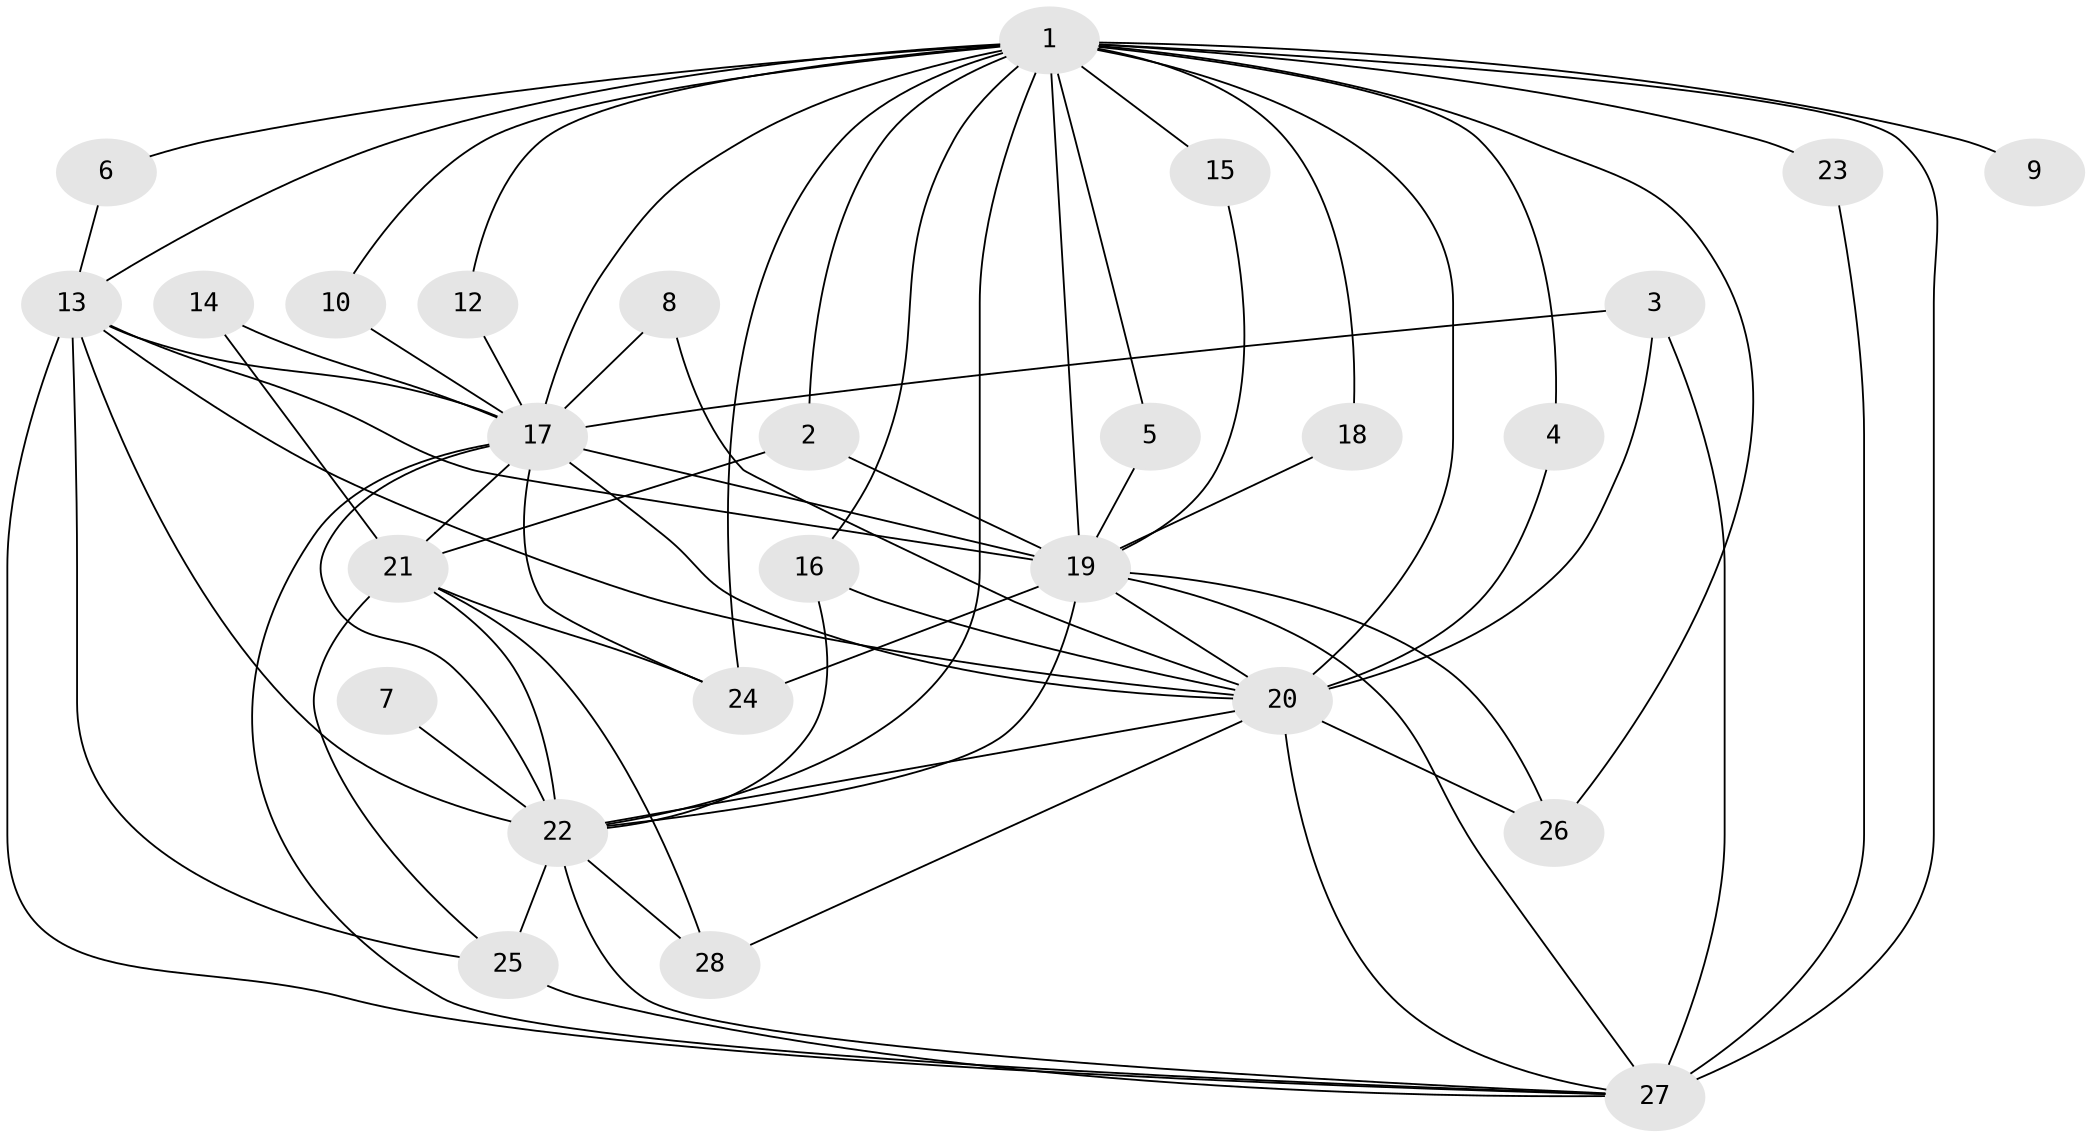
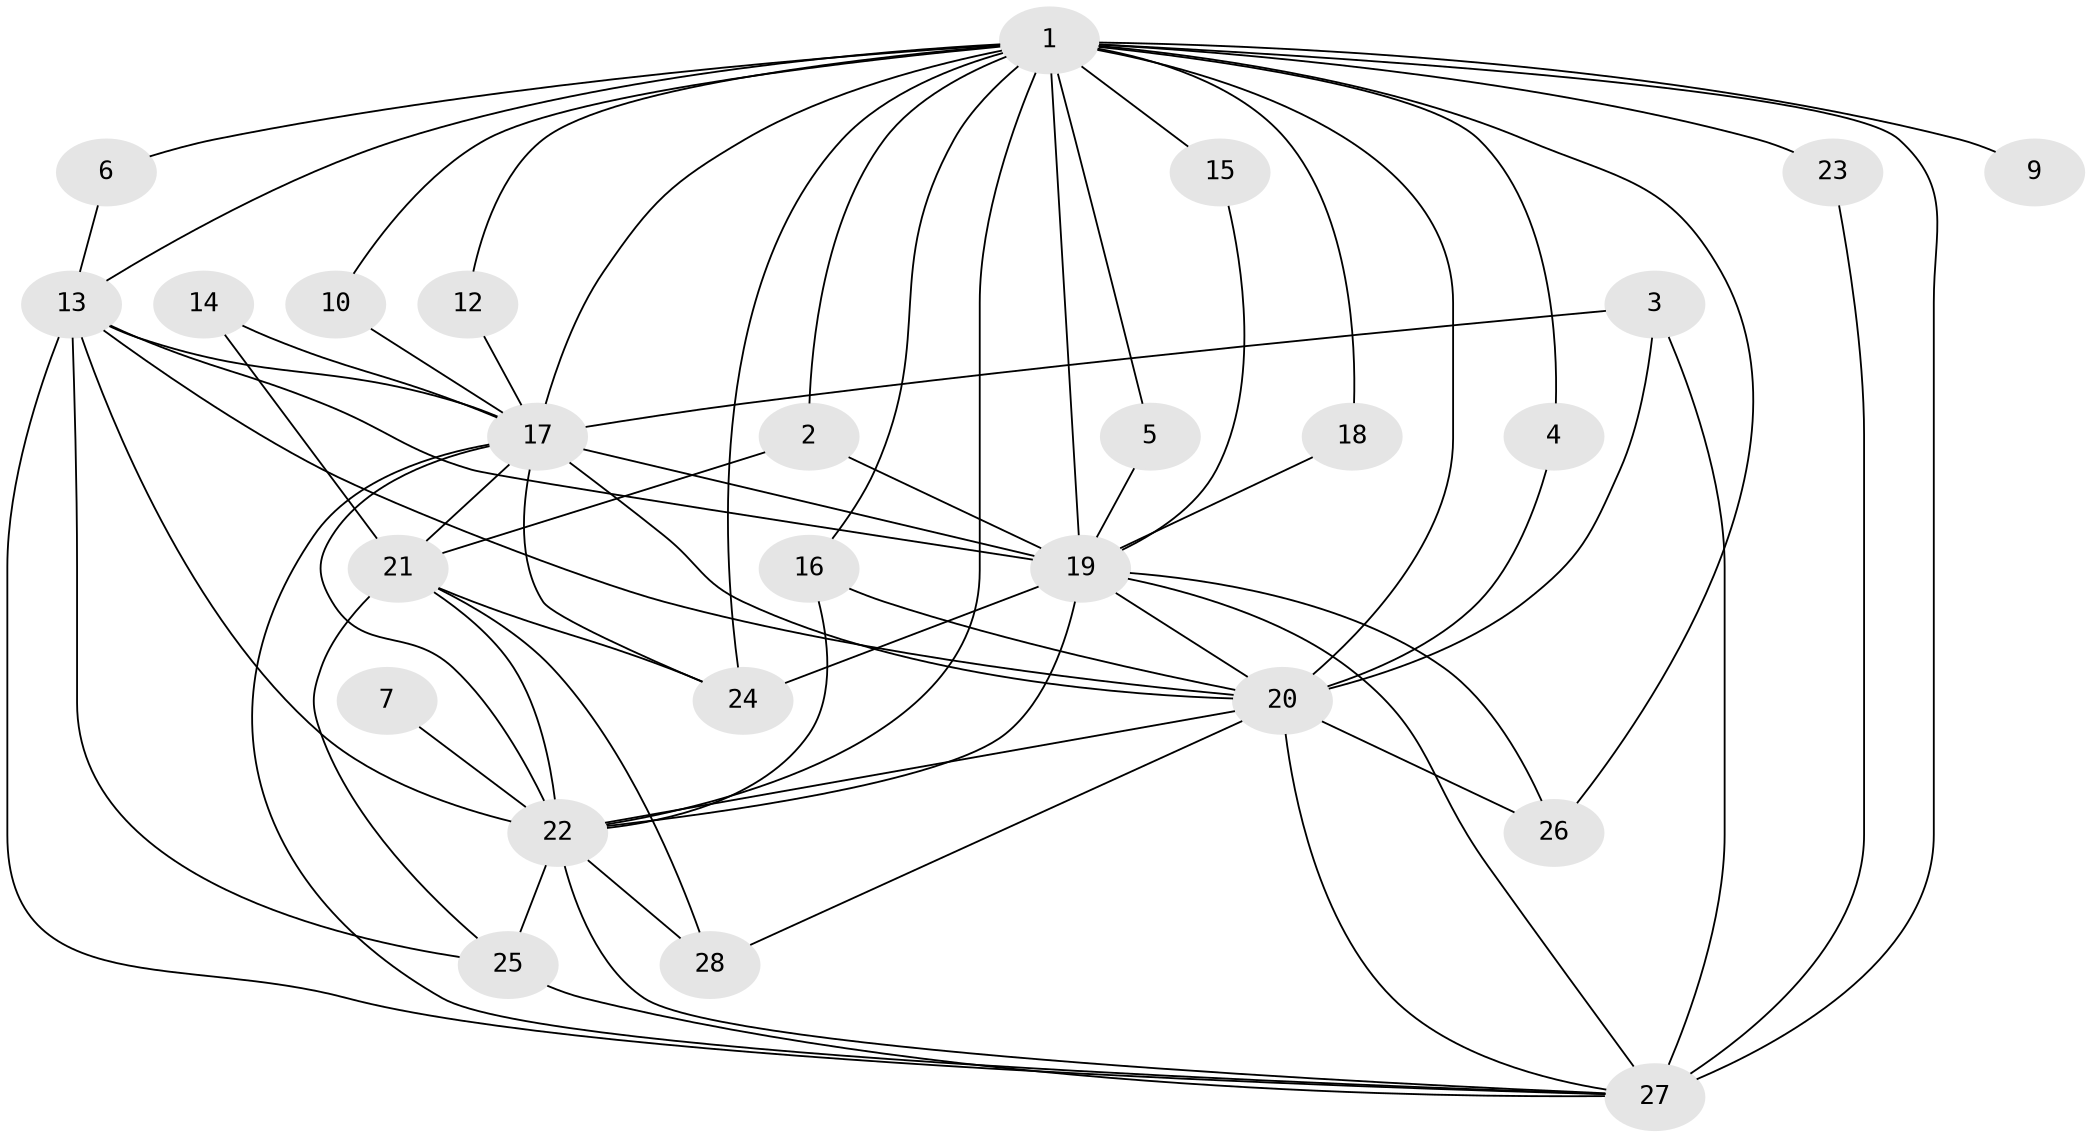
node "8": removed
